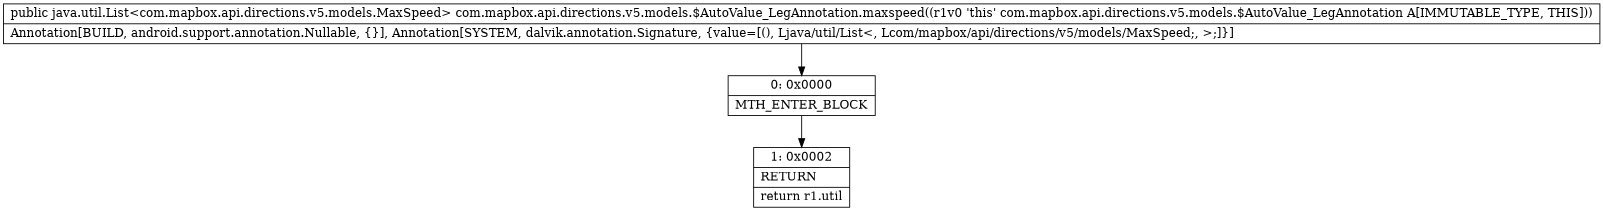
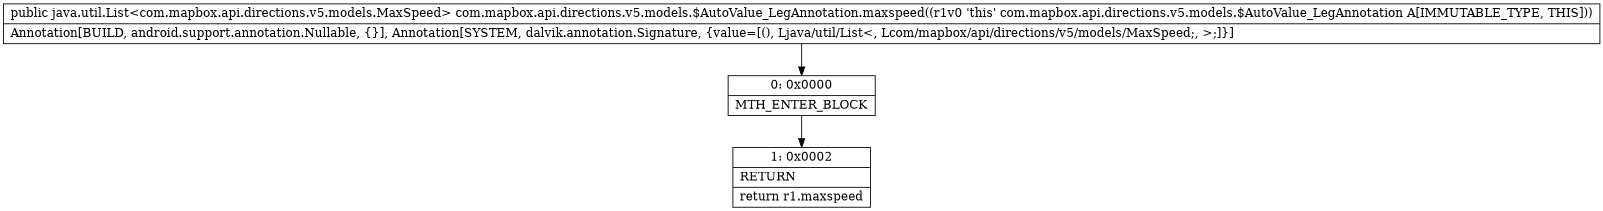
node "1: 0x0002": text "return r1.util" -> "return r1.maxspeed"
